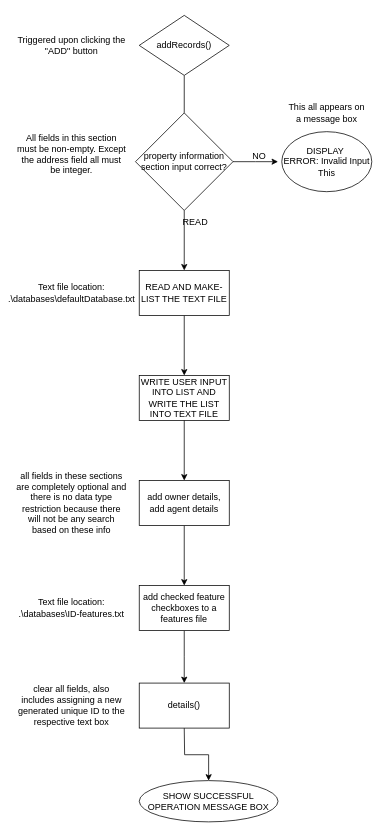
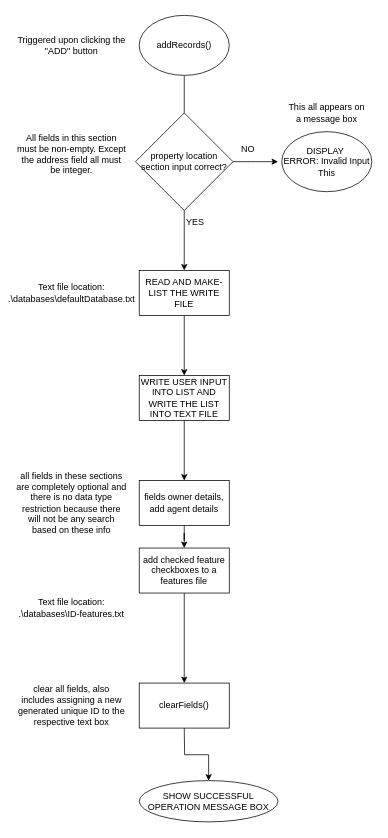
node "addRecords()": shape diamond -> ellipse
node "NO": moved (259, 156) -> (248, 149)
node "property information section input correct?": label "property information section input correct?" -> "property location section input correct?"
node "READ": label "READ" -> "YES"
node "READ AND MAKE-LIST THE TEXT FILE": label "READ AND MAKE-LIST THE TEXT FILE" -> "READ AND MAKE-LIST THE WRITE FILE"
node "add owner details, add agent details": label "add owner details, add agent details" -> "fields owner details, add agent details"
node "add checked feature checkboxes to a features file": moved (184, 608) -> (184, 570)
node "details()": label "details()" -> "clearFields()"
